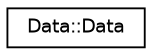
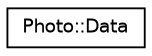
node "Data::Data": label "Data::Data" -> "Photo::Data"
